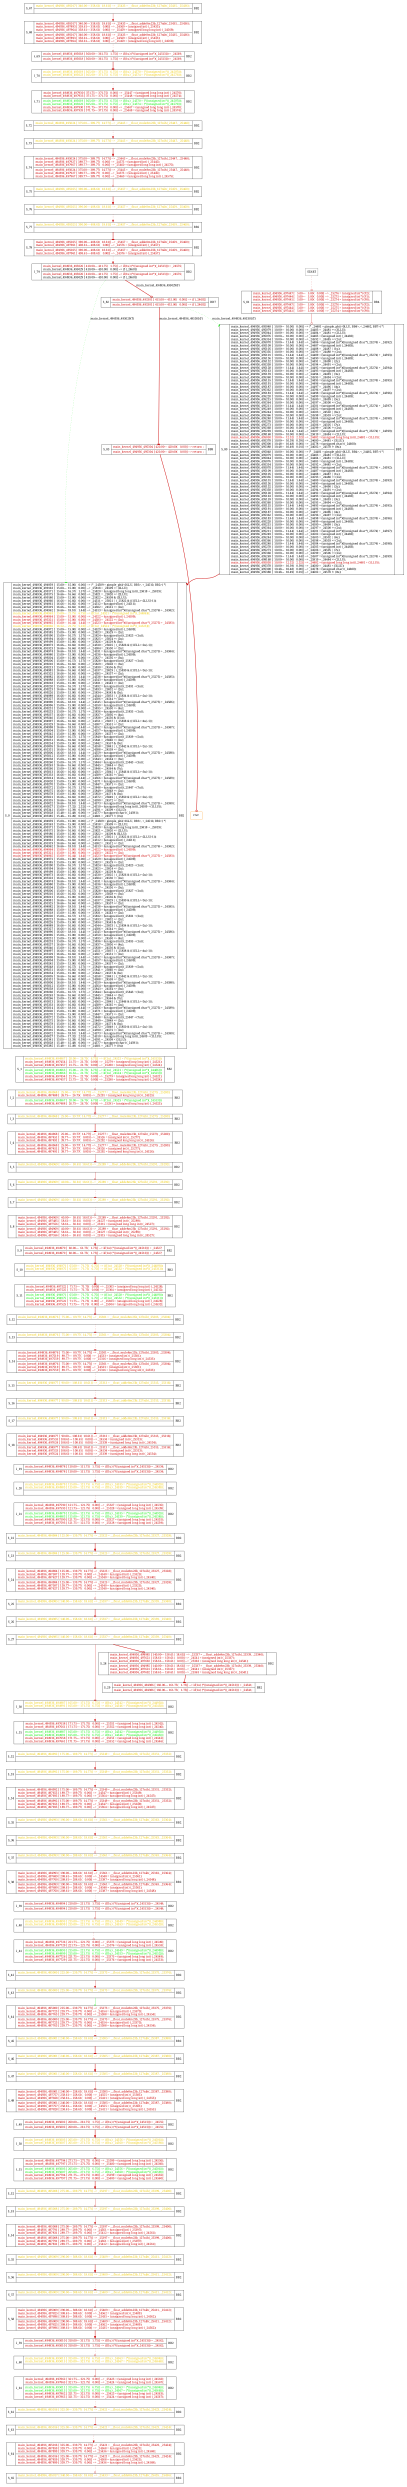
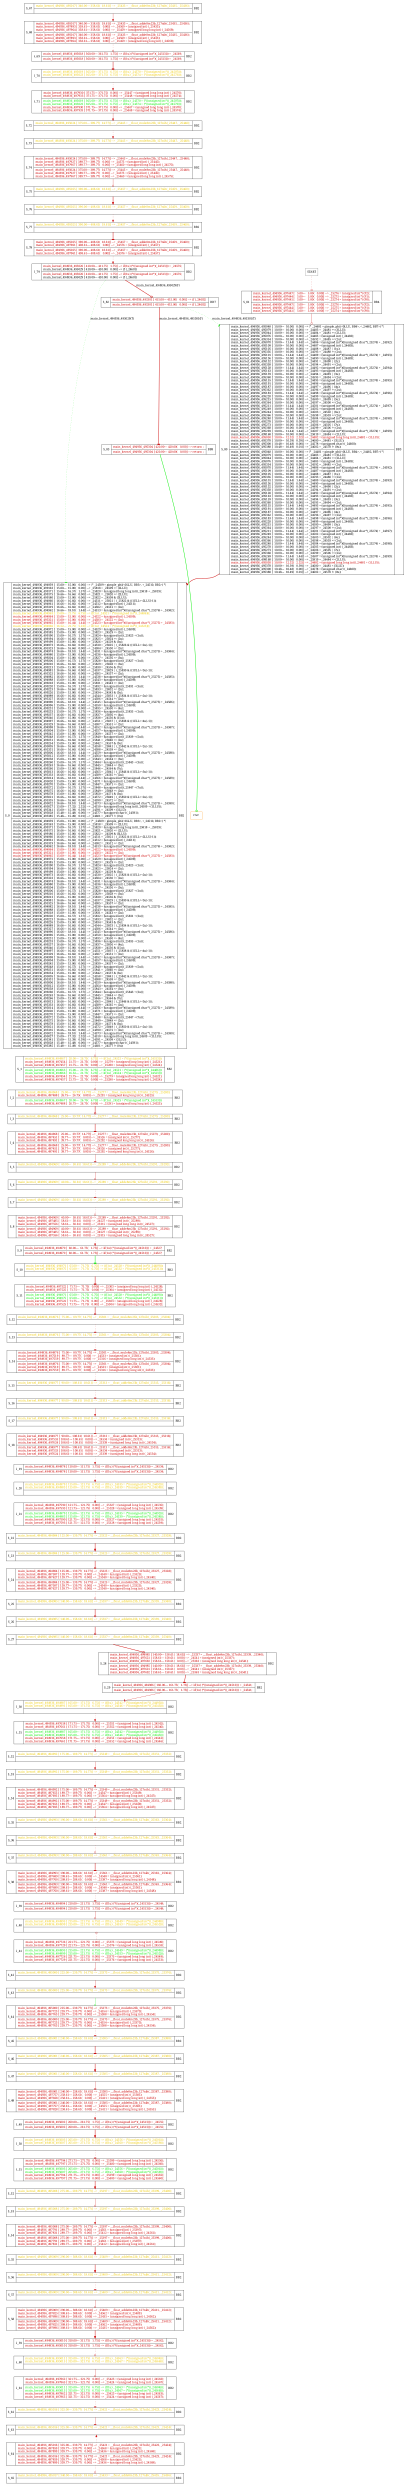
edge "S_73" -> "S_74": removed
edge "S_83" -> "END": color red3 -> green2
edge "S_9" -> "S_10": color red3 -> green2
edge "S_27" -> "S_30": now "S_29" -> "S_30"
edge "S_40" -> "S_41": reversed
edge "S_63" -> "S_64": reversed
